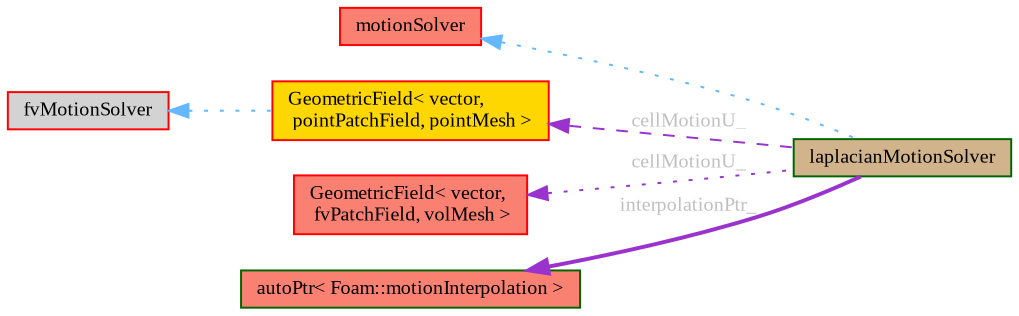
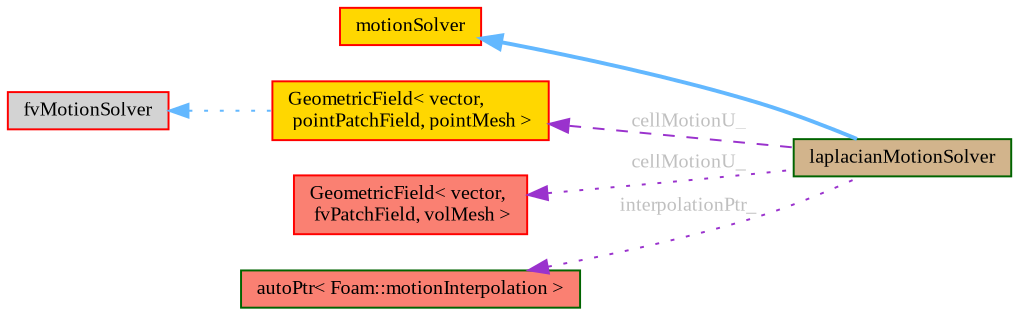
node "motionSolver": fillcolor salmon -> gold
edge "laplacianMotionSolver" -> "motionSolver": style dotted -> bold
edge "laplacianMotionSolver" -> "autoPtr< Foam::motionInterpolation >": style bold -> dotted
